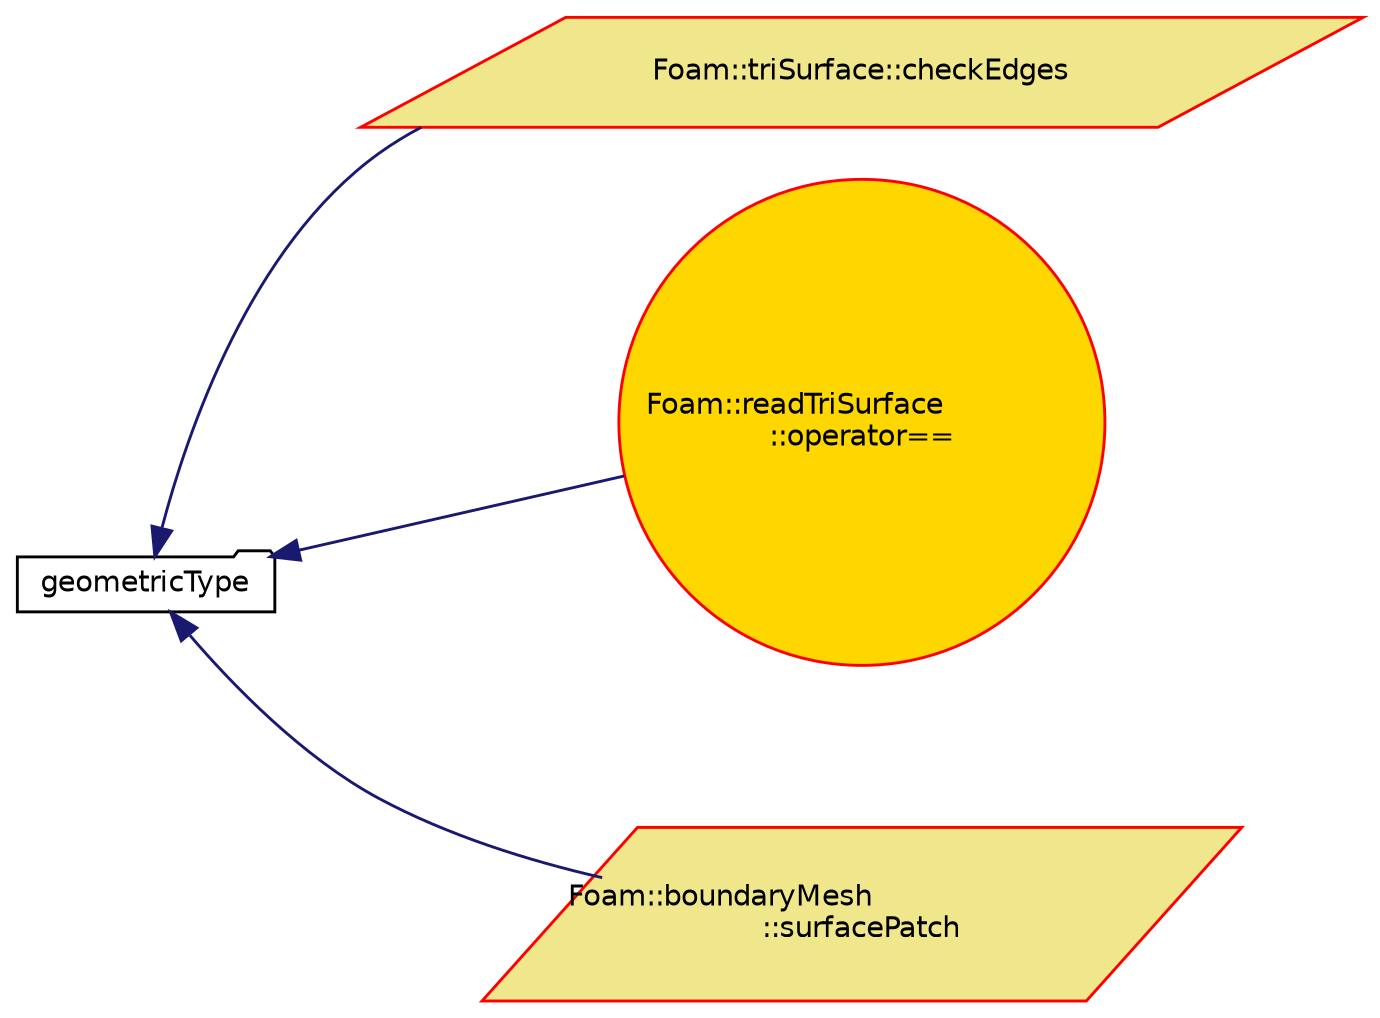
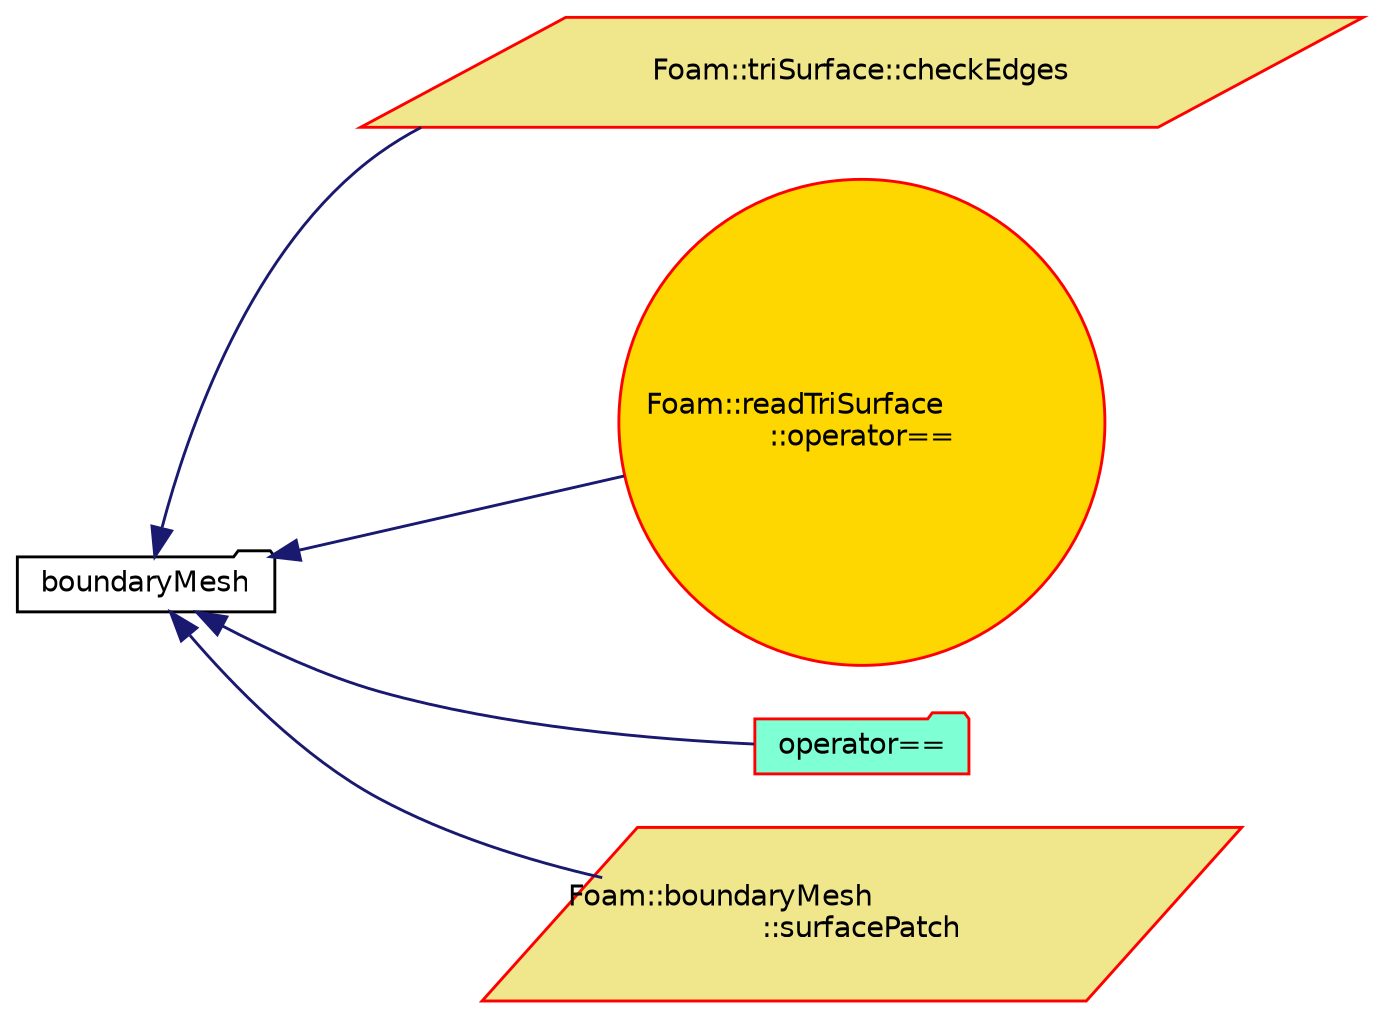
node "geometricType": label "geometricType" -> "boundaryMesh"
node "operator==": added
